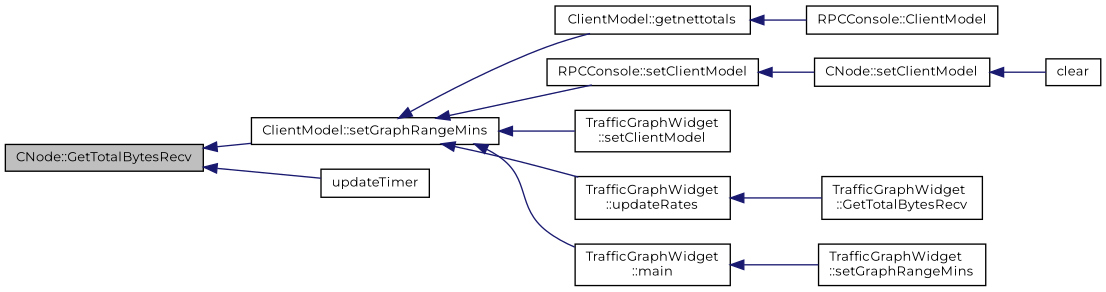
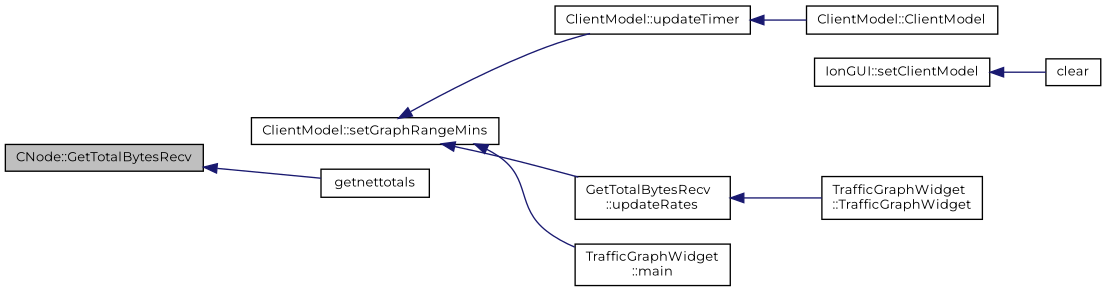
node "ClientModel::getnettotals": label "ClientModel::getnettotals" -> "ClientModel::updateTimer"
node "RPCConsole::ClientModel": label "RPCConsole::ClientModel" -> "ClientModel::ClientModel"
node "RPCConsole::setClientModel": removed
node "CNode::setClientModel": label "CNode::setClientModel" -> "IonGUI::setClientModel"
node "TrafficGraphWidget ::setClientModel": removed
edge "ClientModel::setGraphRangeMins" -> "CNode::GetTotalBytesRecv": removed
node "updateTimer": label "updateTimer" -> "getnettotals"
node "TrafficGraphWidget ::updateRates": label "TrafficGraphWidget ::updateRates" -> "GetTotalBytesRecv ::updateRates"
node "TrafficGraphWidget ::GetTotalBytesRecv": label "TrafficGraphWidget ::GetTotalBytesRecv" -> "TrafficGraphWidget ::TrafficGraphWidget"
node "TrafficGraphWidget ::setGraphRangeMins": removed
